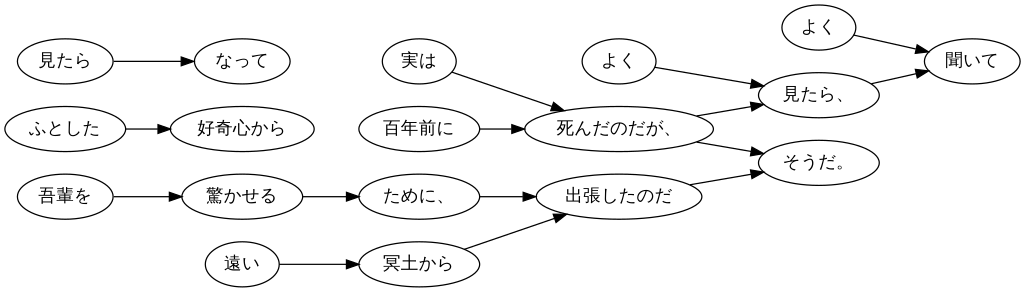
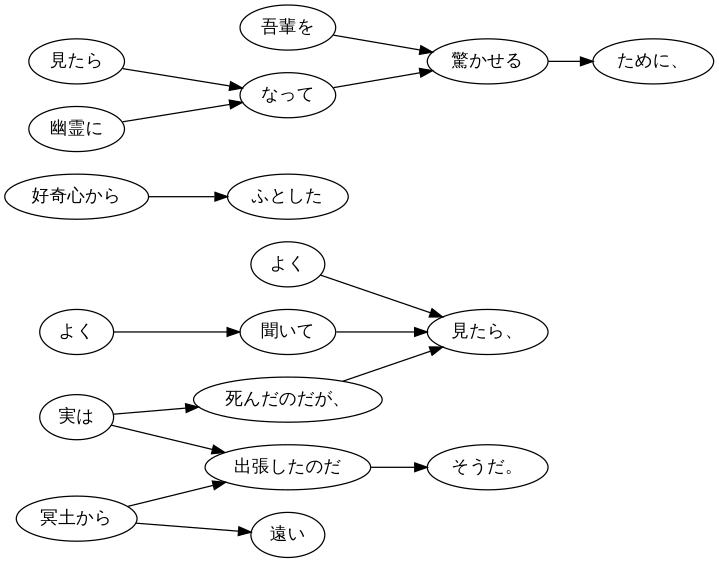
edge "見たら、" -> "聞いて": reversed
edge "なって" -> "驚かせる": added
node "幽霊に": added
edge "ふとした" -> "好奇心から": reversed
node "百年前に": removed
edge "死んだのだが、" -> "そうだ。": removed
edge "ために、" -> "出張したのだ": now "実は" -> "出張したのだ"
edge "遠い" -> "冥土から": reversed
